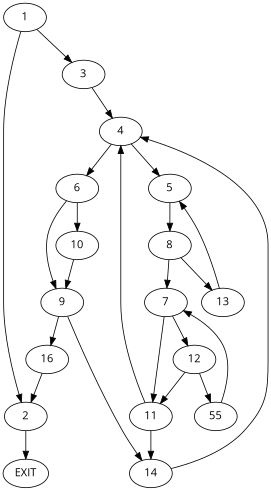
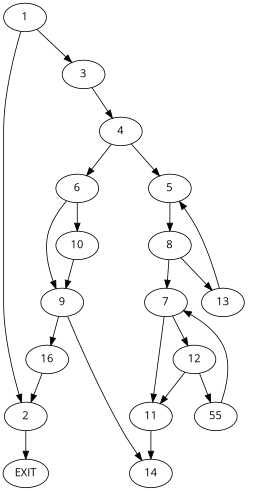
edge "11" -> "4": removed
edge "14" -> "4": removed
